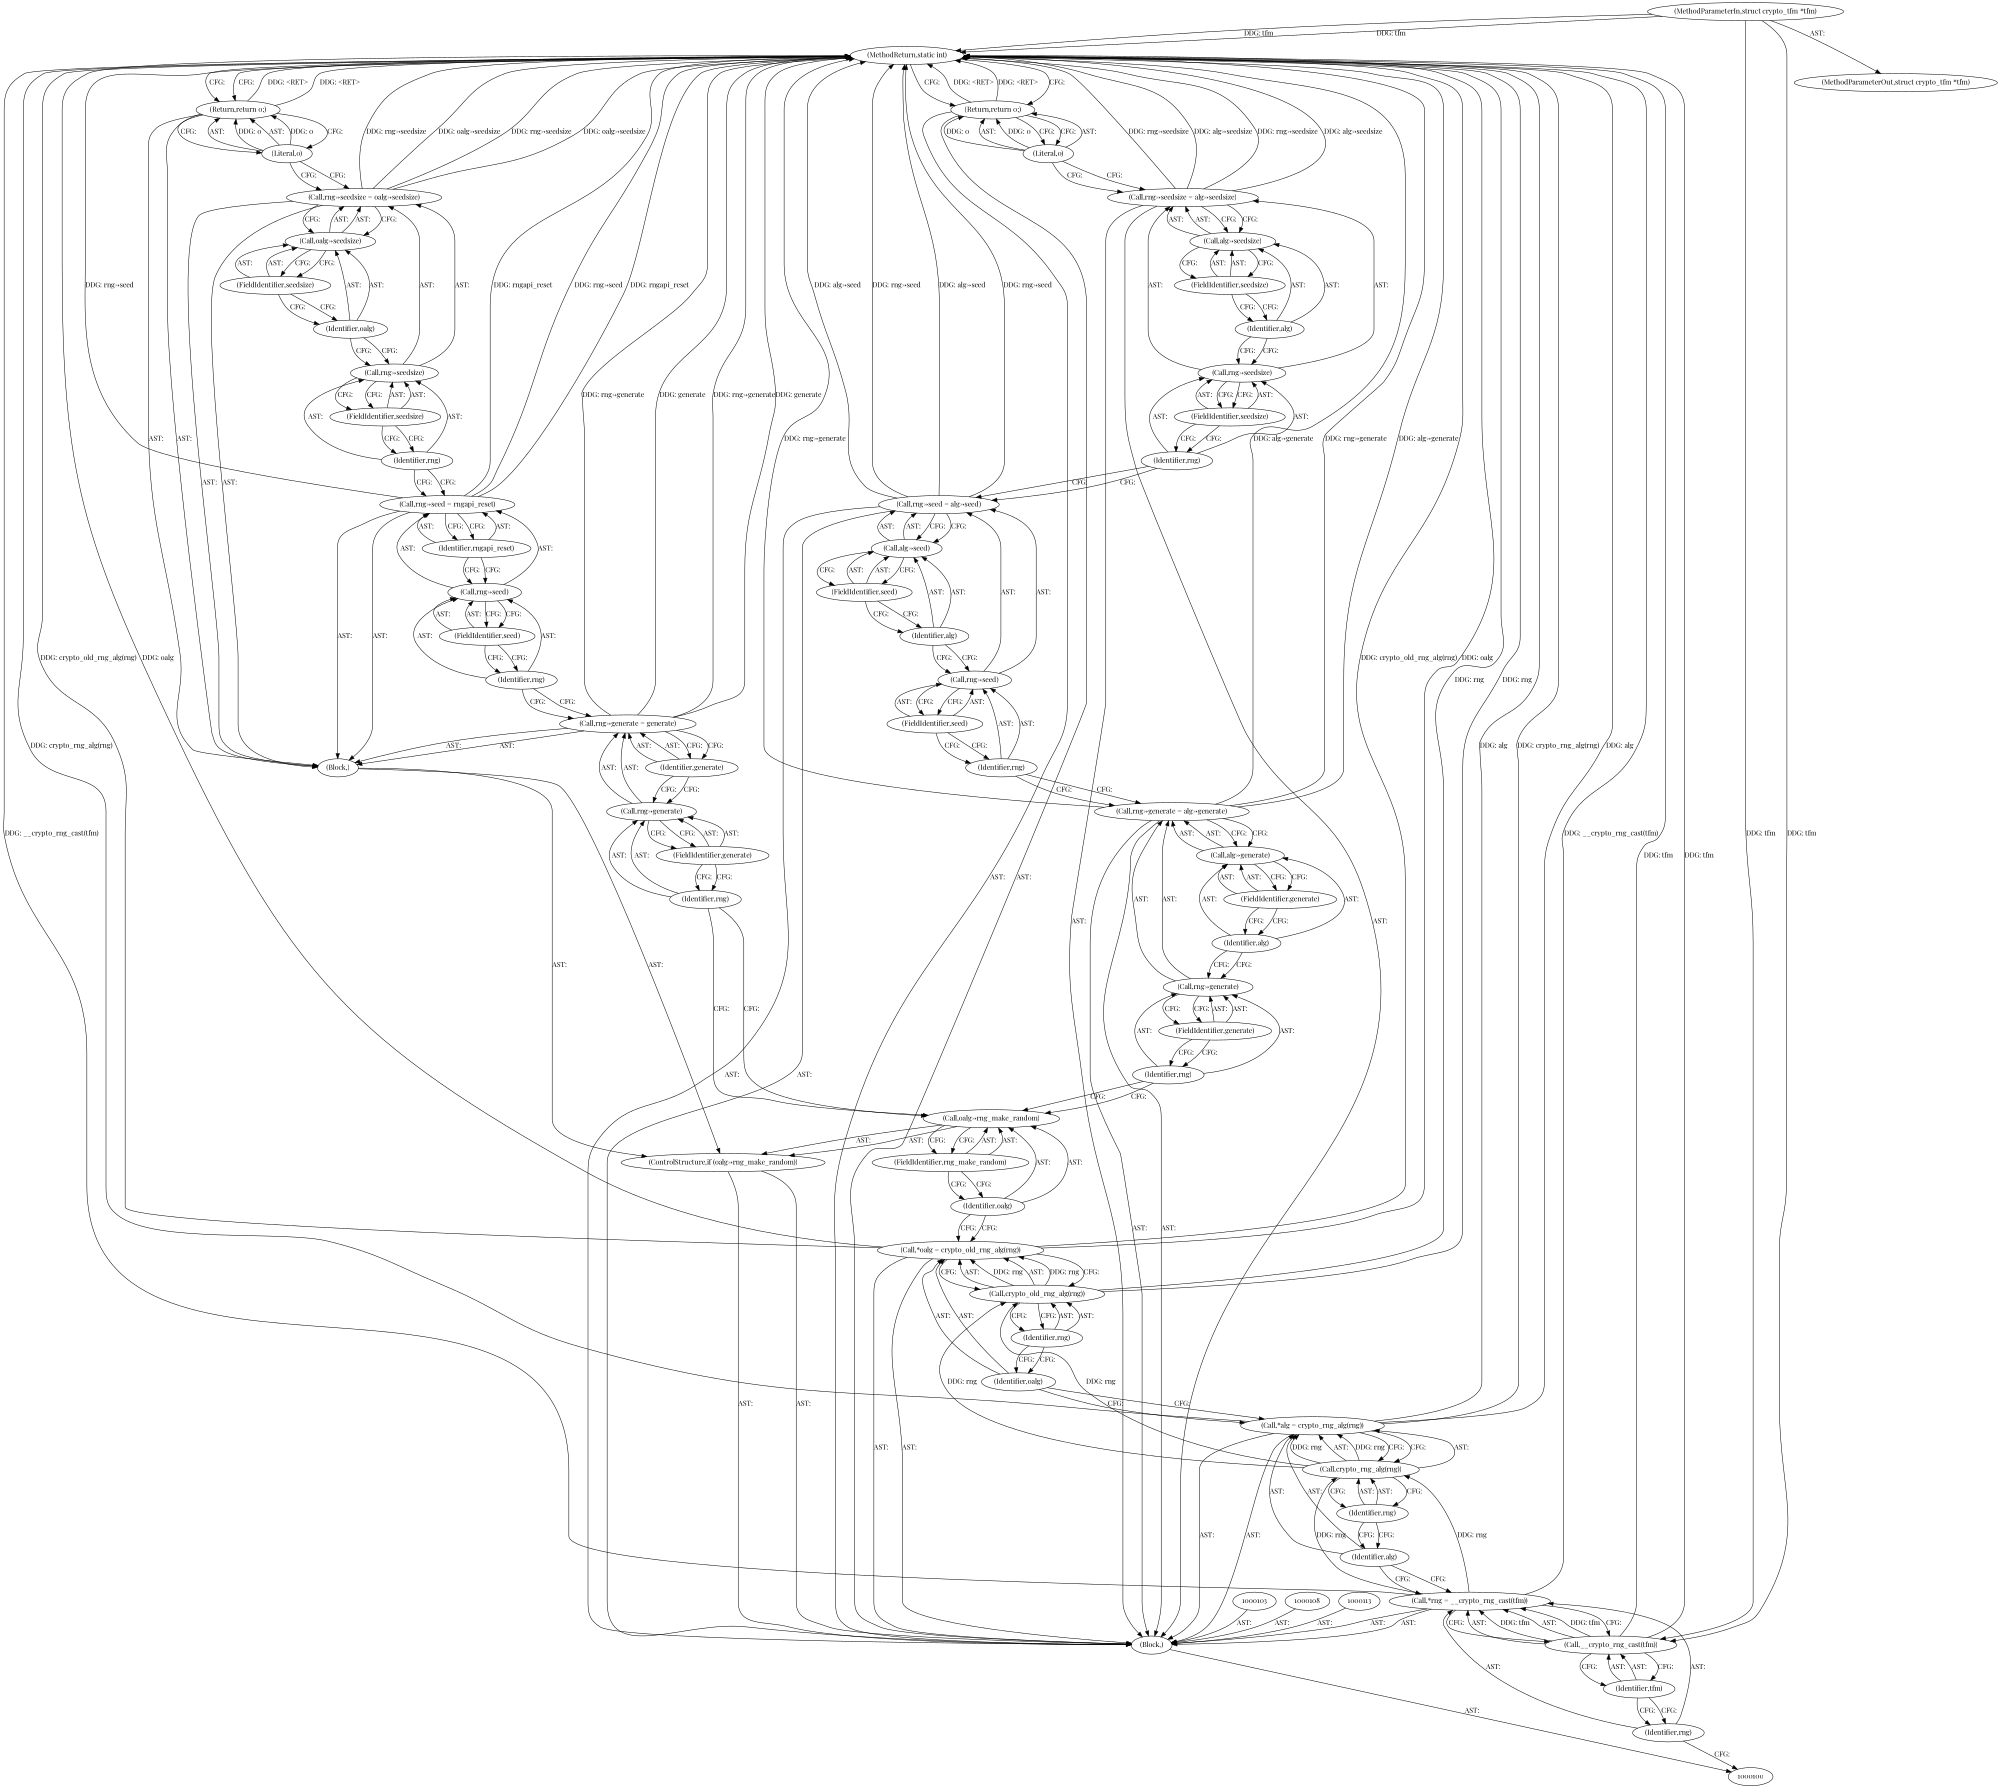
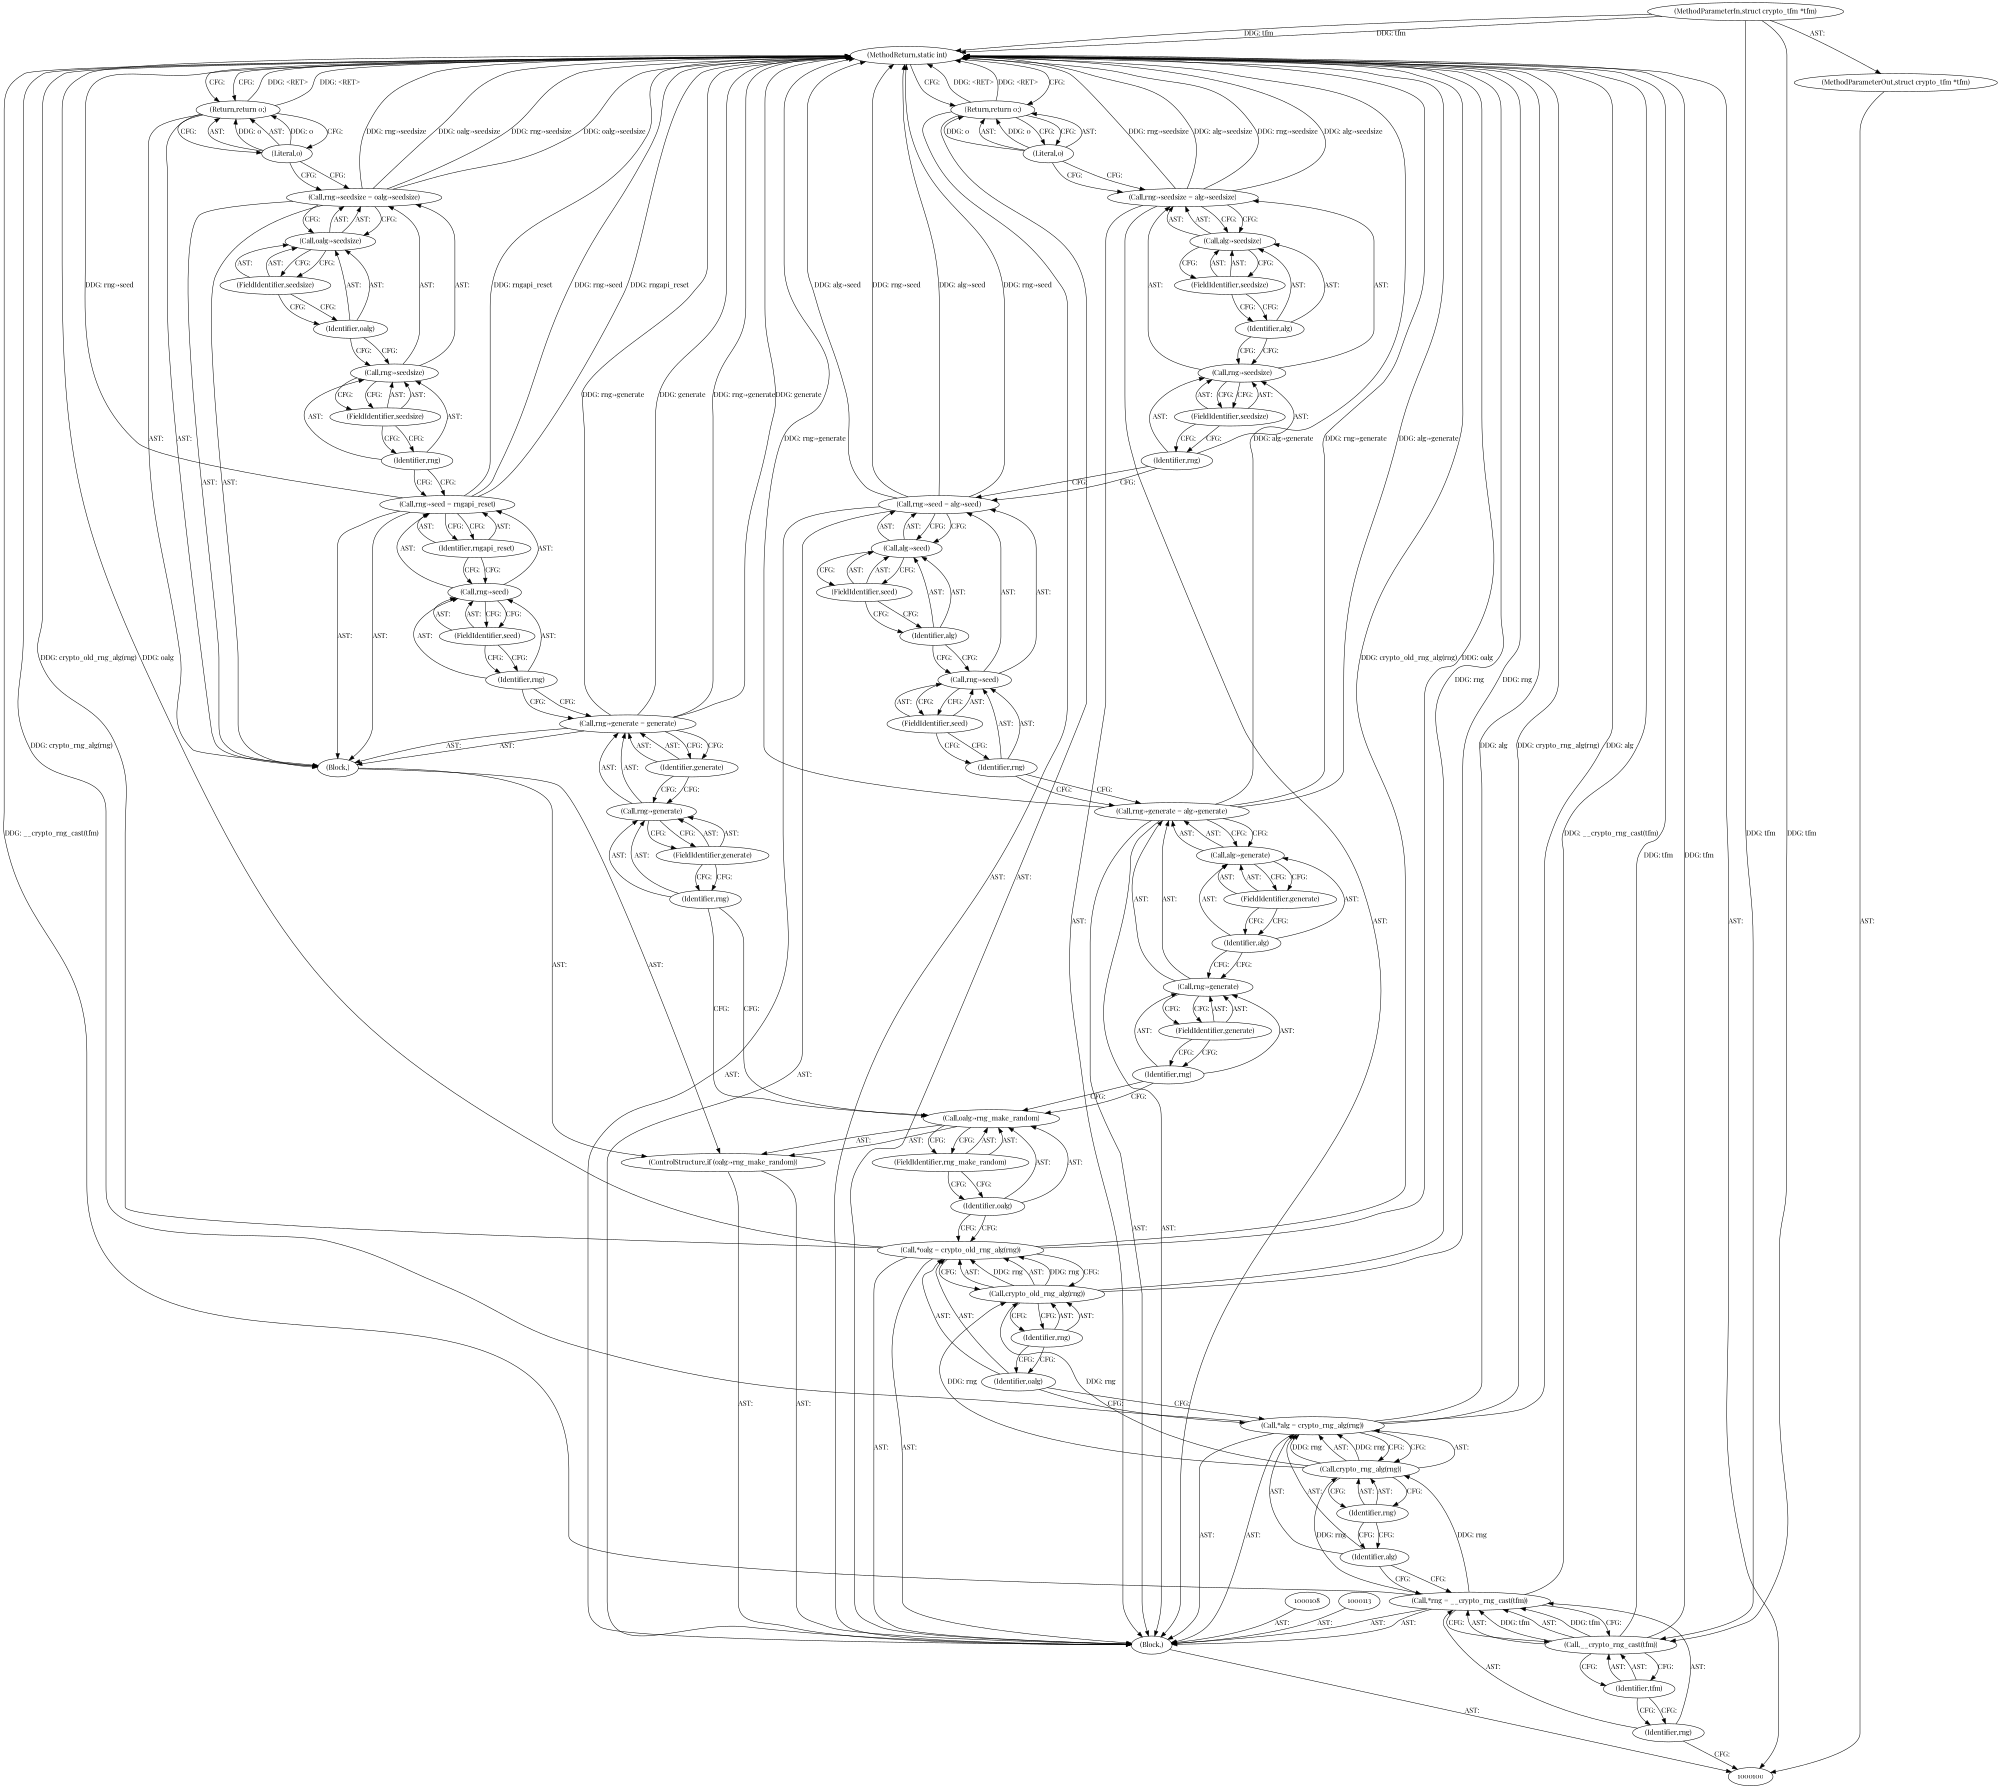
edge "(MethodReturn,static int)" -> "1000100": added, label "AST:"
edge "(MethodParameterOut,struct crypto_tfm *tfm)" -> "1000100": added, label "AST:"
node "1000103": removed
